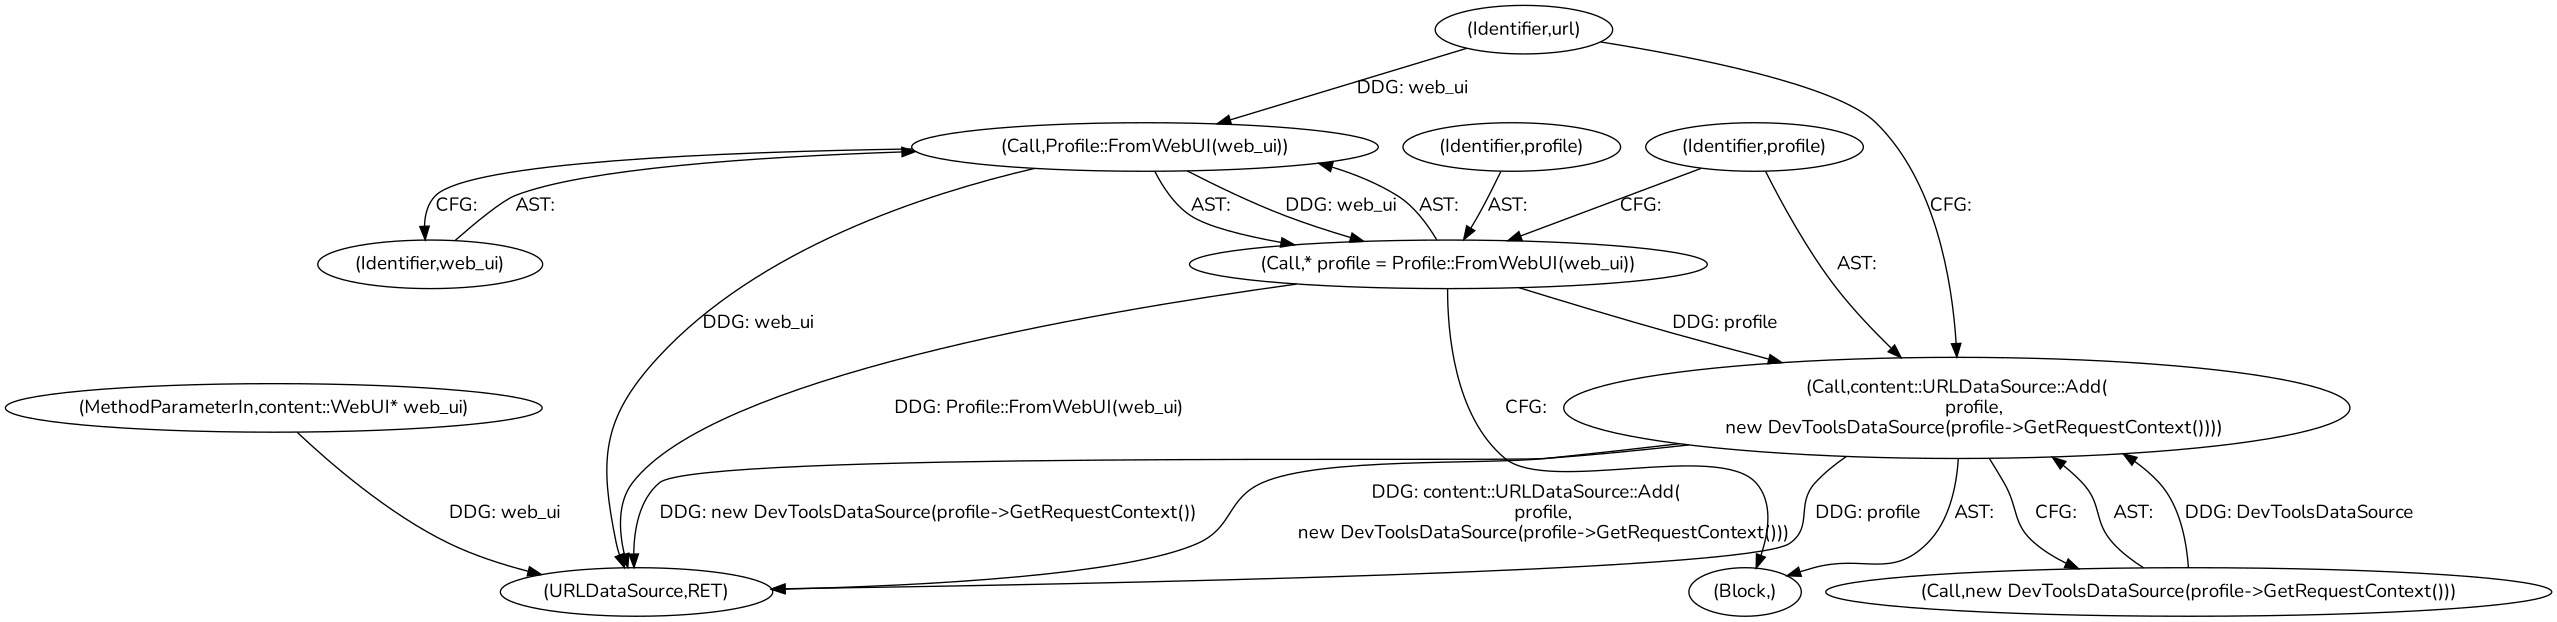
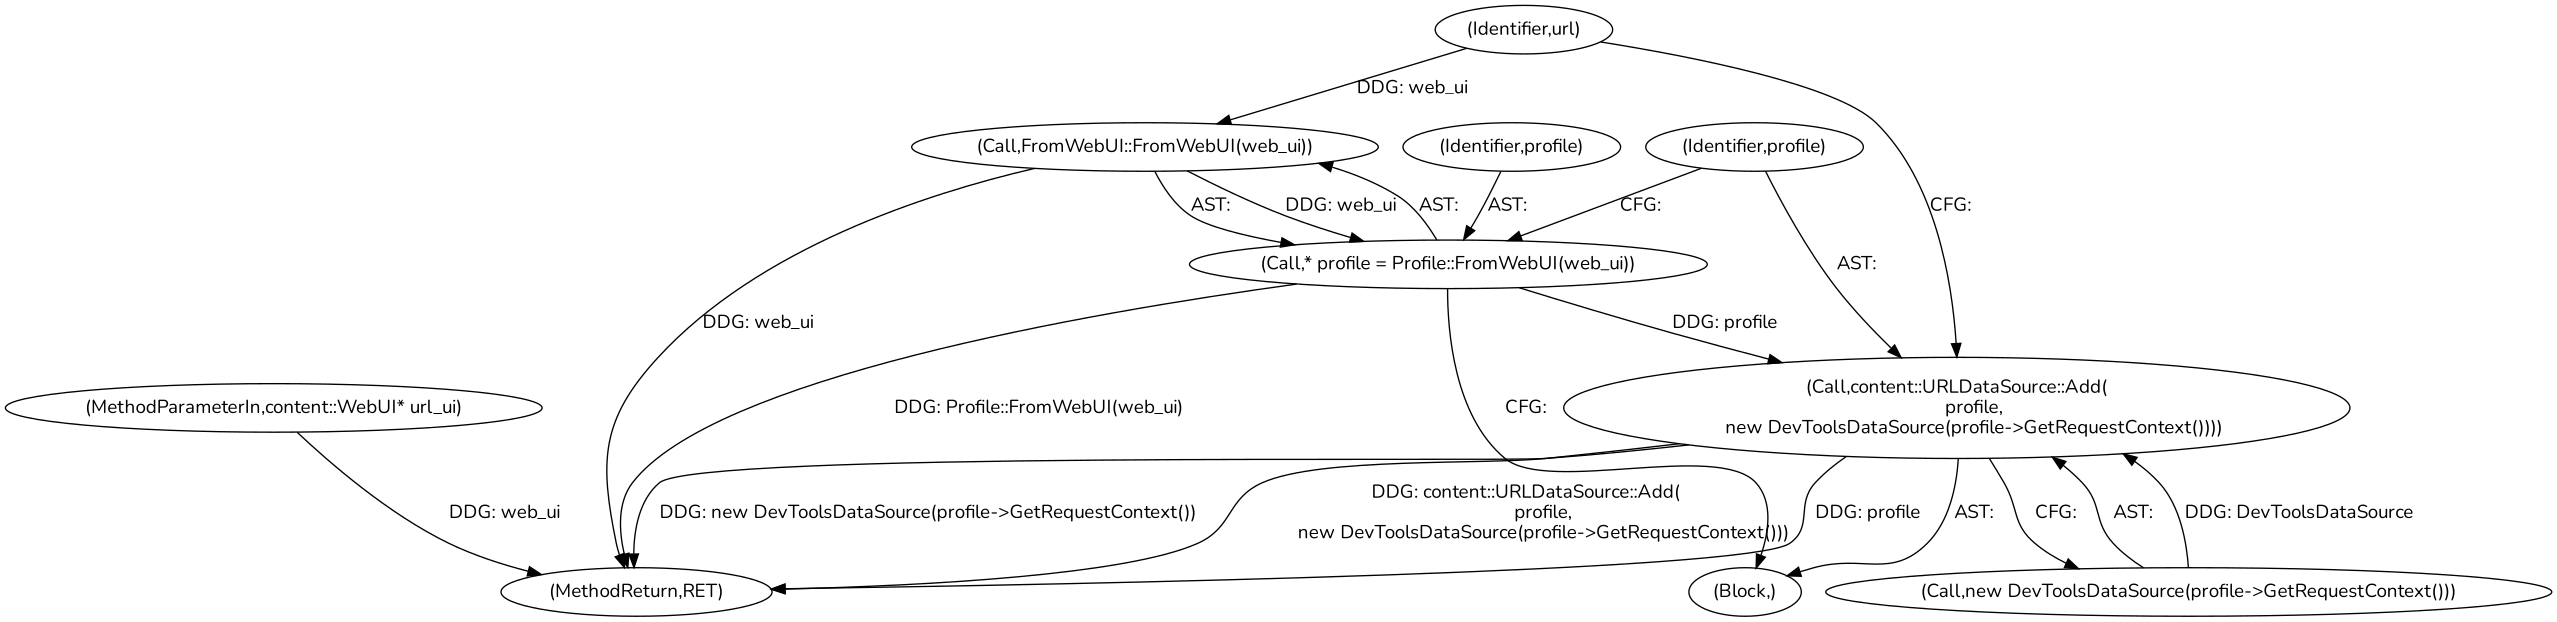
node "(Call,Profile::FromWebUI(web_ui))": label "(Call,Profile::FromWebUI(web_ui))" -> "(Call,FromWebUI::FromWebUI(web_ui))"
node "(Identifier,web_ui)": removed
node "(MethodParameterIn,content::WebUI* web_ui)": label "(MethodParameterIn,content::WebUI* web_ui)" -> "(MethodParameterIn,content::WebUI* url_ui)"
node "(URLDataSource,RET)": label "(URLDataSource,RET)" -> "(MethodReturn,RET)"
